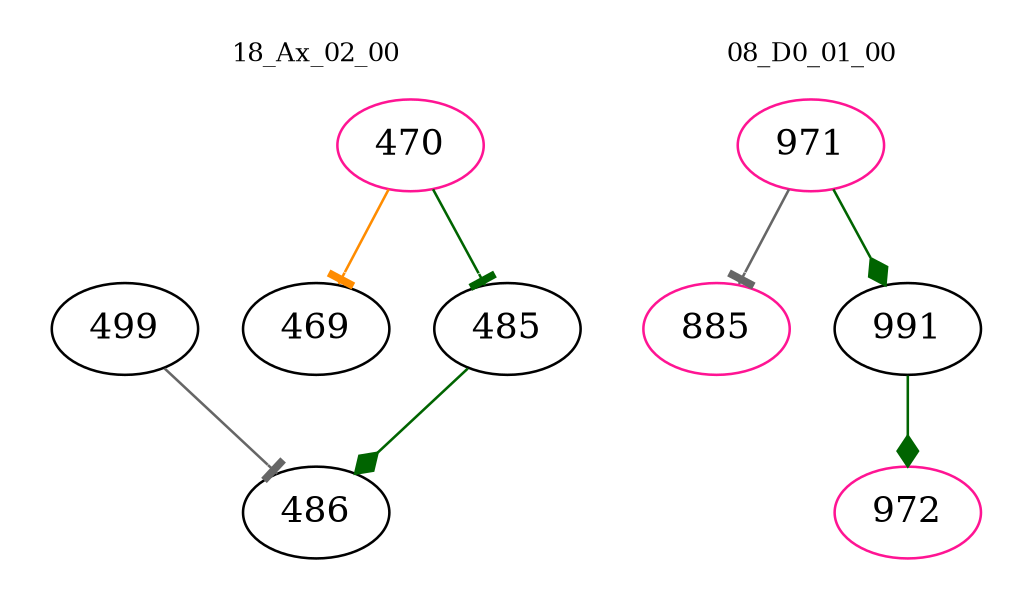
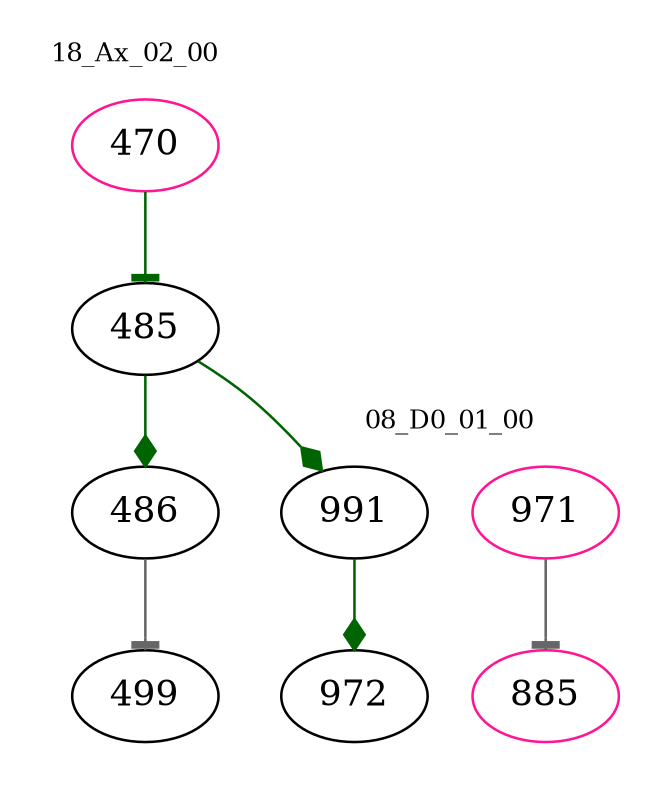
edge "971" -> "991": now "485" -> "991"
node "469": removed
edge "499" -> "486": reversed
node "972": color deeppink -> black
